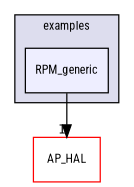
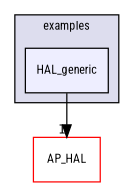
node "RPM_generic": label "RPM_generic" -> "HAL_generic"
